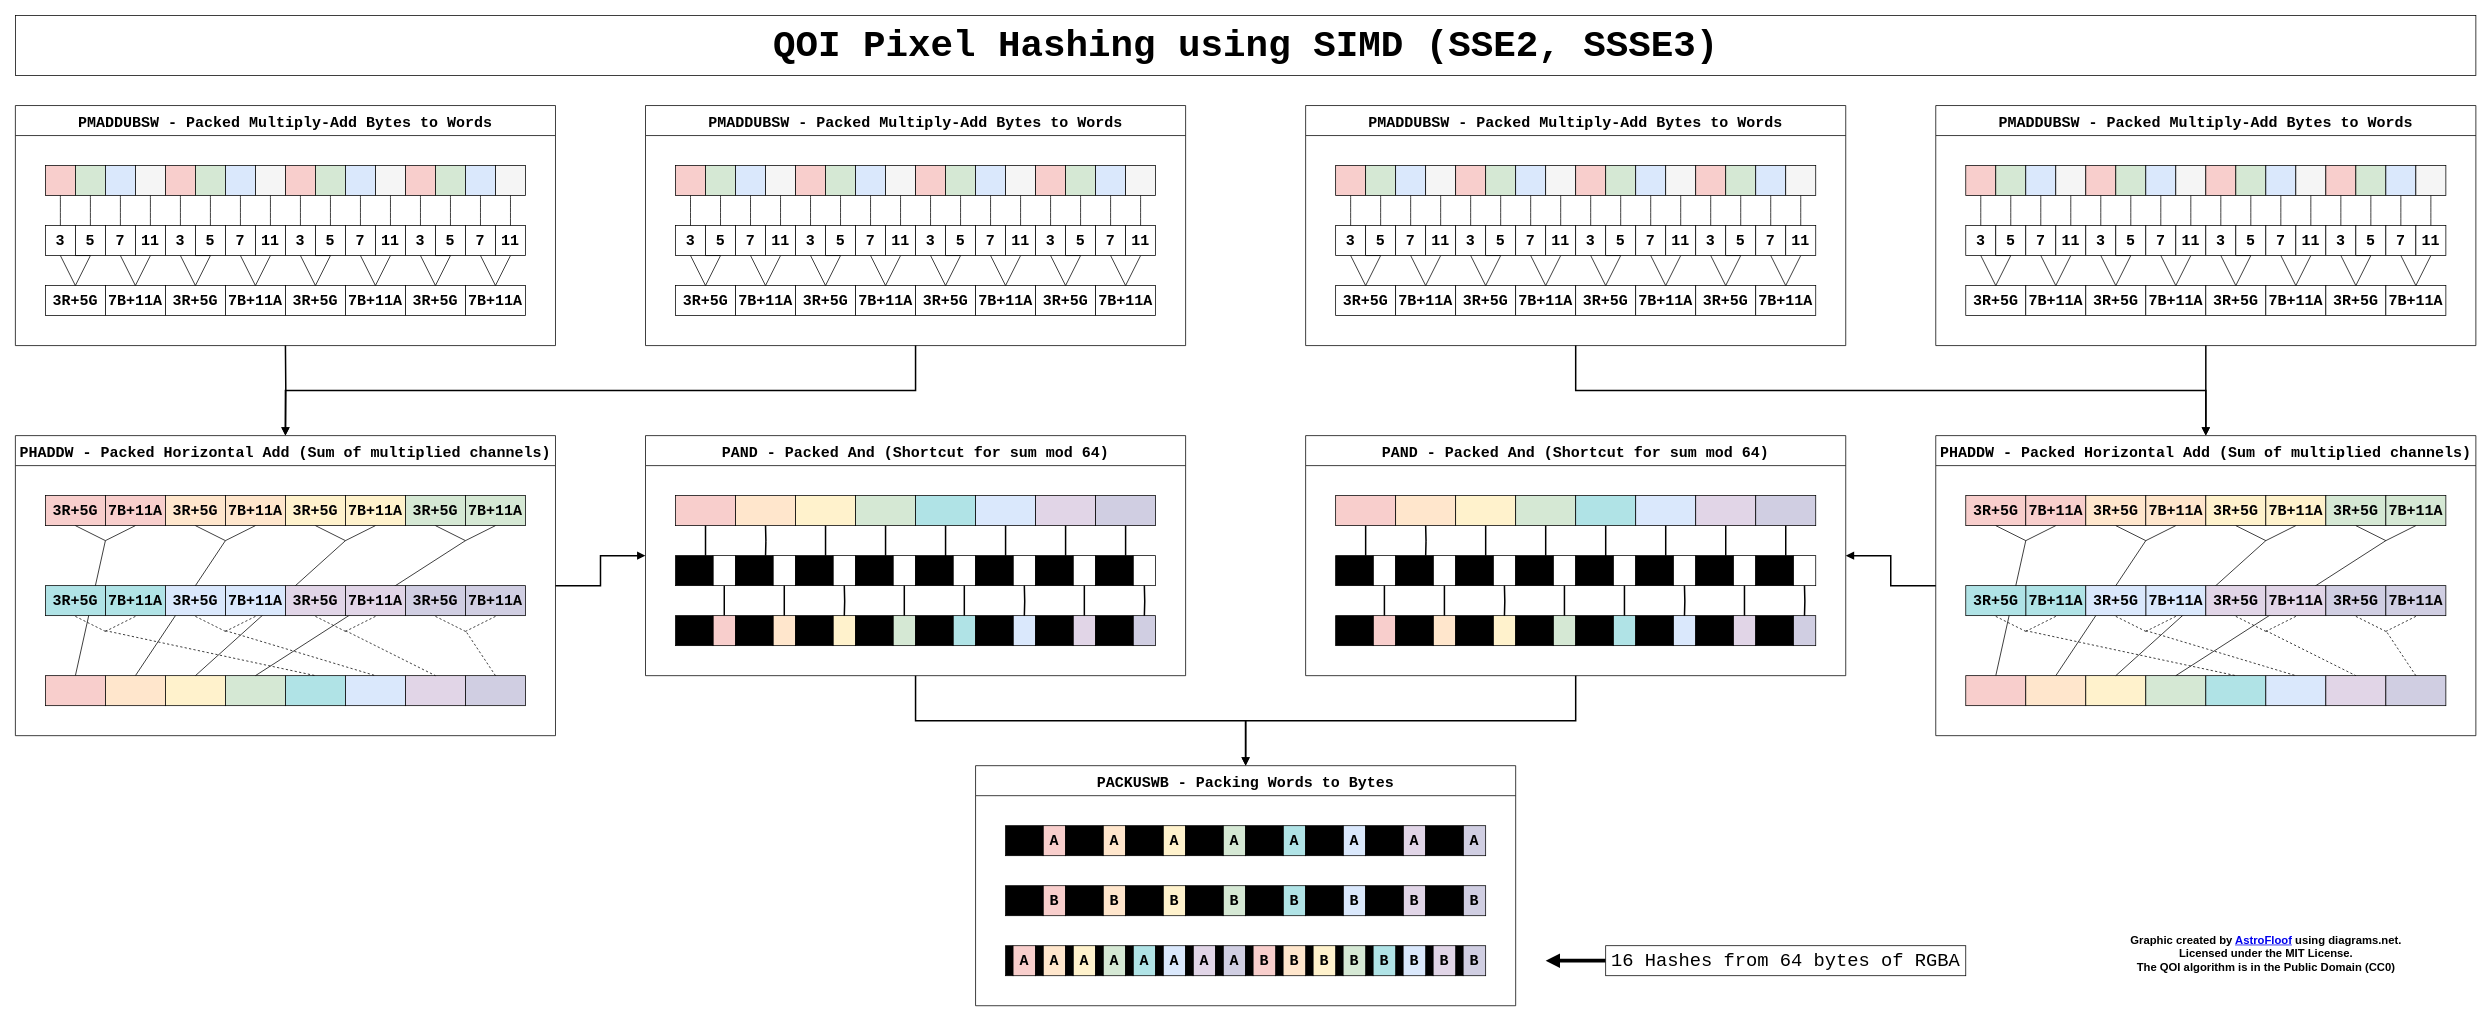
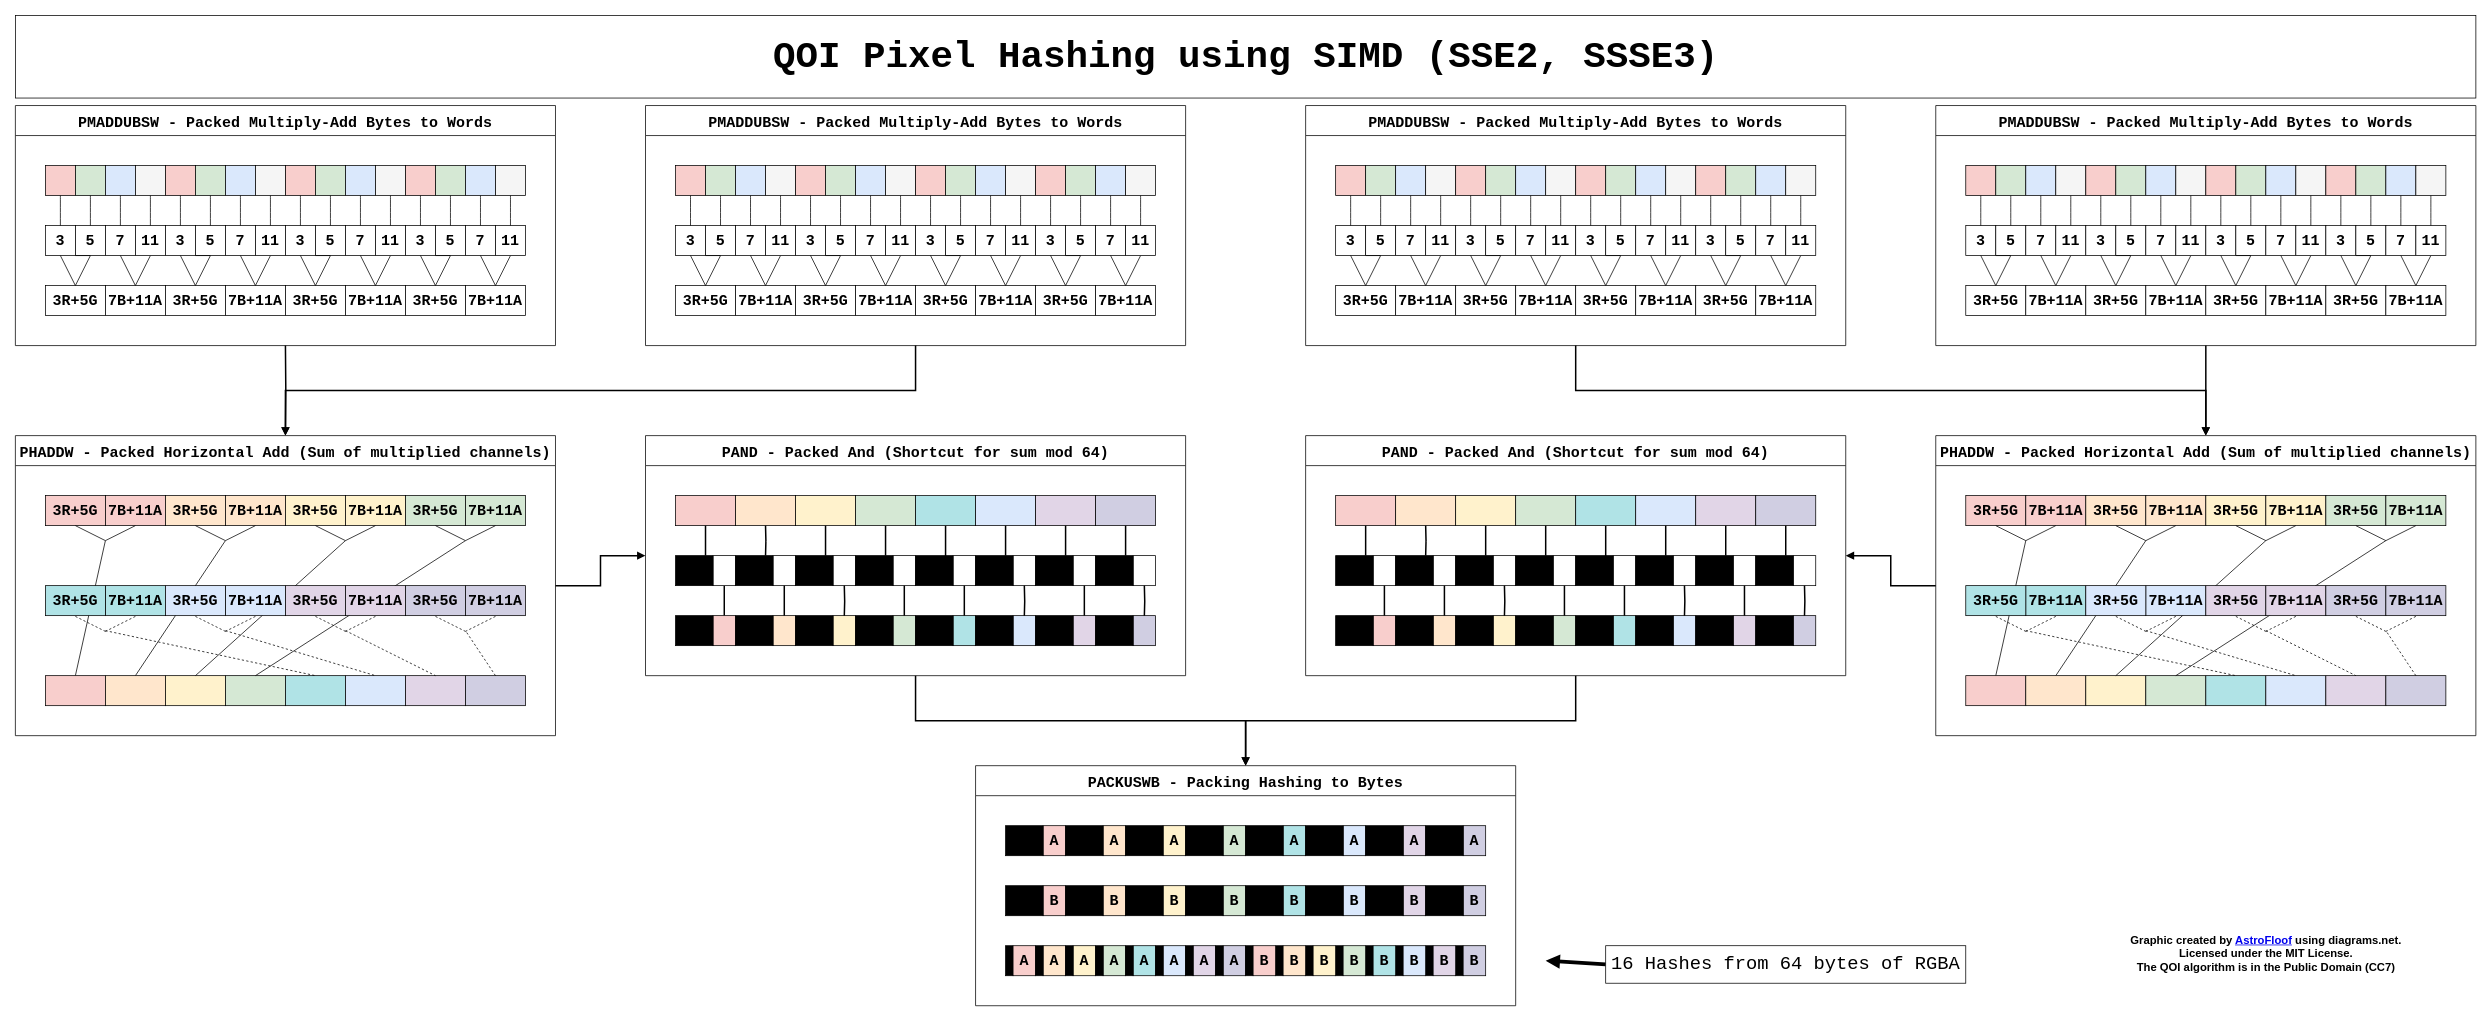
node "QOI Pixel Hashing using SIMD (SSE2, SSSE3)": size 2460x60 -> 2460x83
node "PACKUSWB - Packing Words to Bytes": label "PACKUSWB - Packing Words to Bytes" -> "PACKUSWB - Packing Hashing to Bytes"
node "Graphic created by AstroFloof using diagrams.net. Licensed under the MIT License. The QOI algorithm is in the Public Domain (CC0)": label "Graphic created by AstroFloof using diagrams.net. Licensed under the MIT License. The QOI algorithm is in the Public Domain (CC0)" -> "Graphic created by AstroFloof using diagrams.net. Licensed under the MIT License. The QOI algorithm is in the Public Domain (CC7)"
node "16 Hashes from 64 bytes of RGBA": size 360x30 -> 360x38
